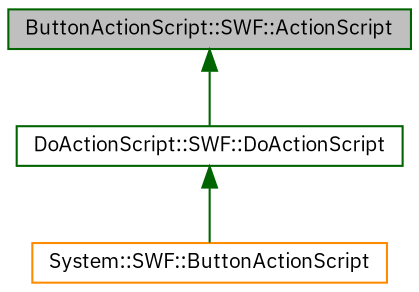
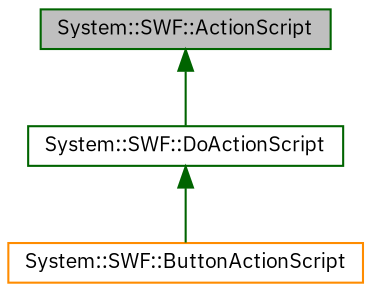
node "ButtonActionScript::SWF::ActionScript": label "ButtonActionScript::SWF::ActionScript" -> "System::SWF::ActionScript"
node "DoActionScript::SWF::DoActionScript": label "DoActionScript::SWF::DoActionScript" -> "System::SWF::DoActionScript"
